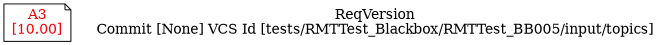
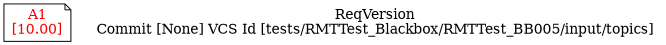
node "A3 [10.00]": label "A3 [10.00]" -> "A1 [10.00]"
